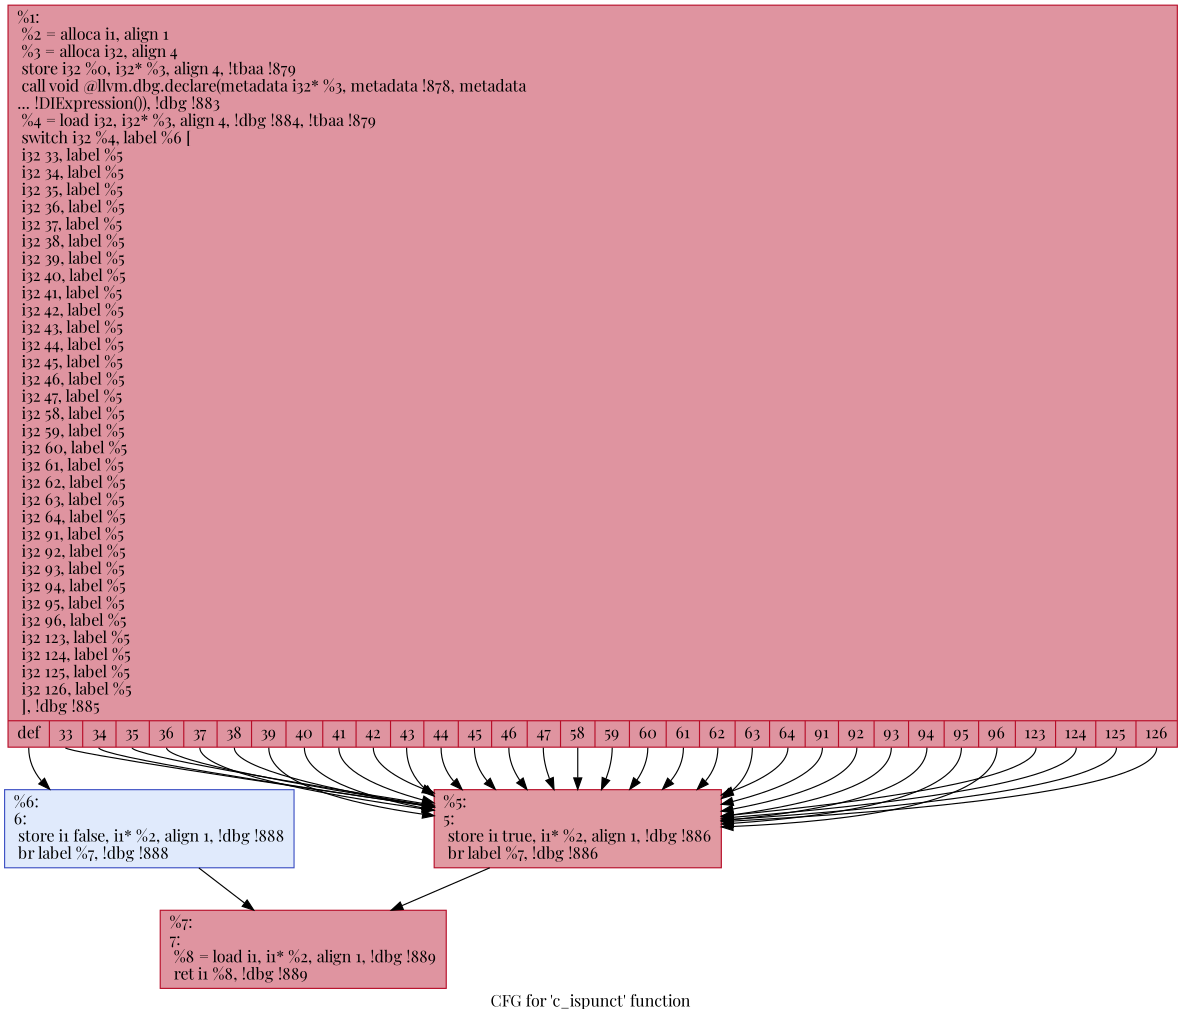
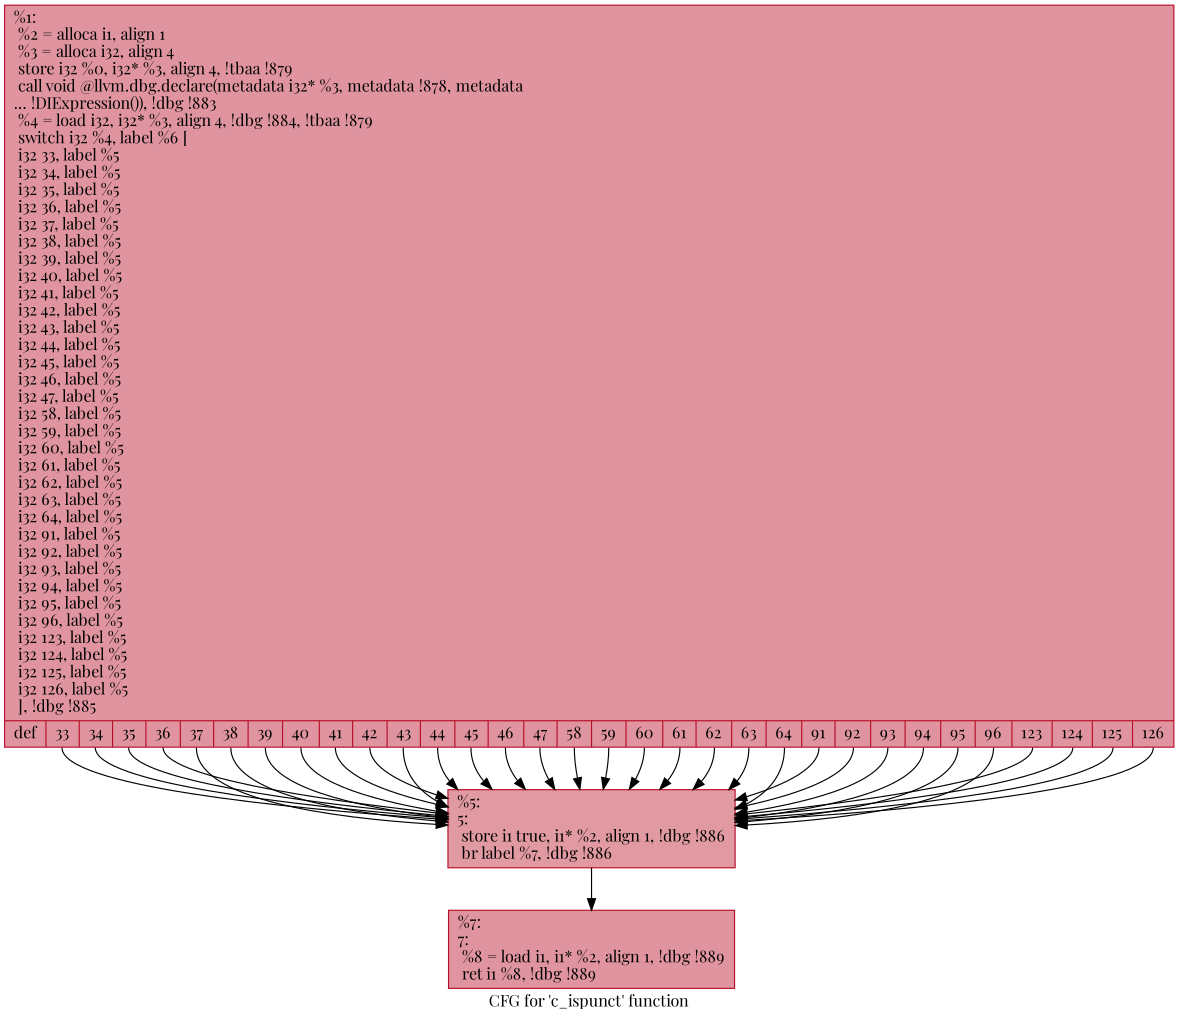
node "%6:": removed
